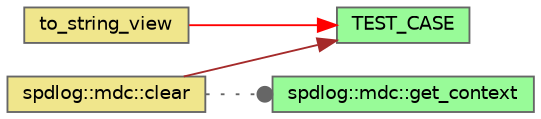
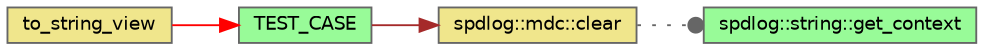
edge "spdlog::mdc::clear" -> "TEST_CASE": reversed
node "spdlog::mdc::get_context": label "spdlog::mdc::get_context" -> "spdlog::string::get_context"
